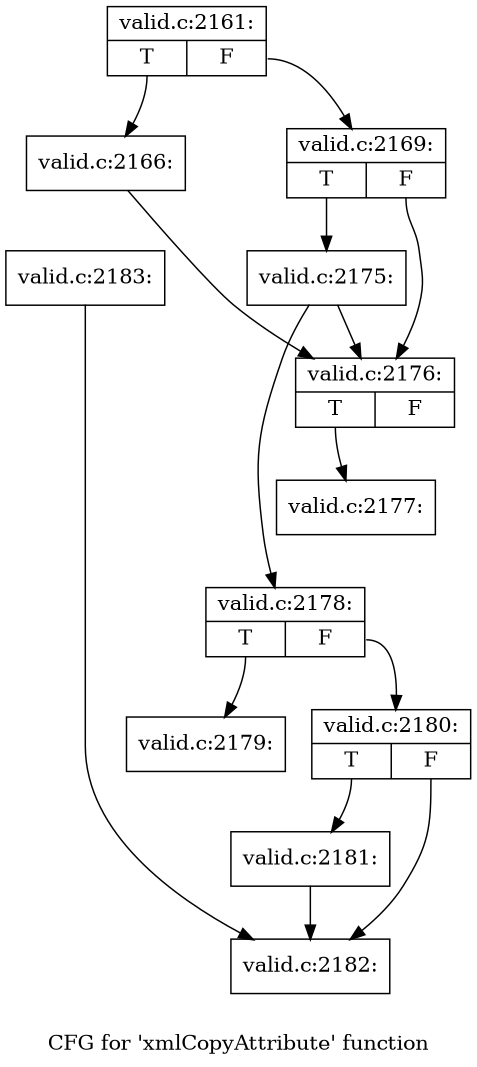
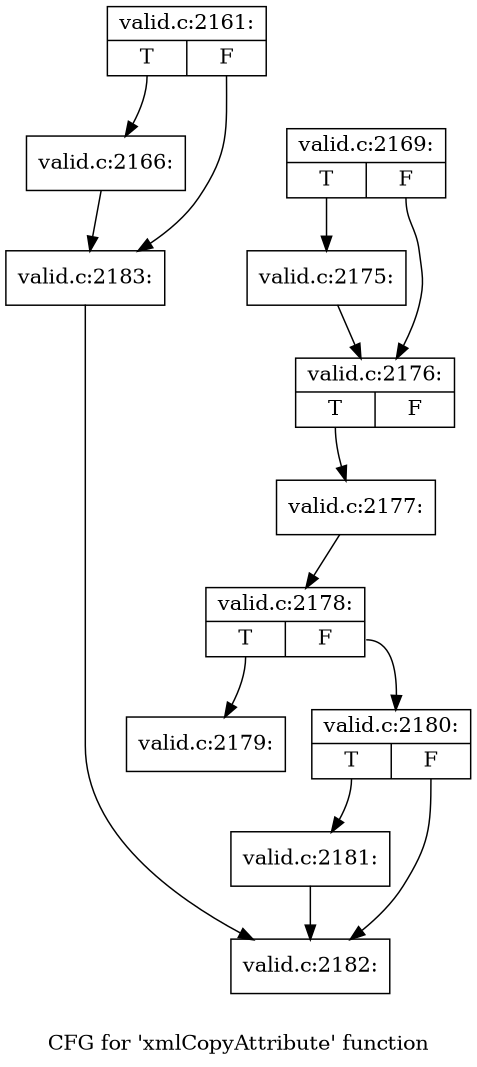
edge "valid.c:2161:" -> "valid.c:2169:": now "valid.c:2161:" -> "valid.c:2183:"
edge "valid.c:2166:" -> "valid.c:2176:": now "valid.c:2166:" -> "valid.c:2183:"
edge "valid.c:2175:" -> "valid.c:2178:": now "valid.c:2177:" -> "valid.c:2178:"
